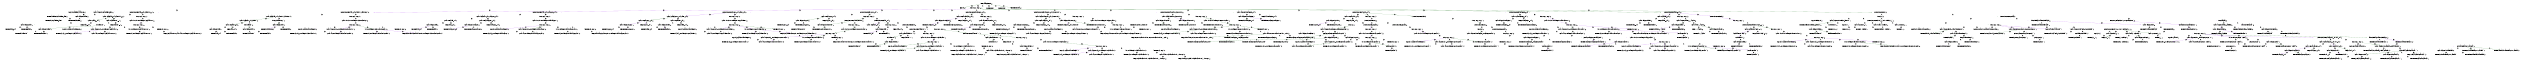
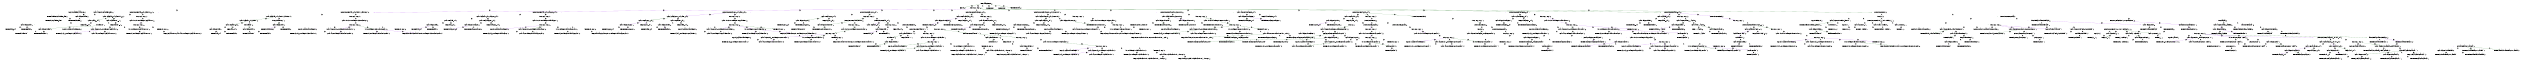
node "(IDENTIFIER,this,verifyProperty != null && forceOverwrite)": removed
